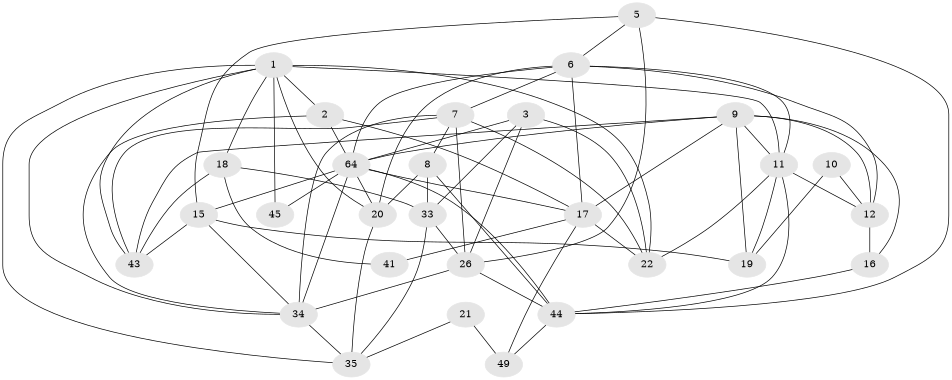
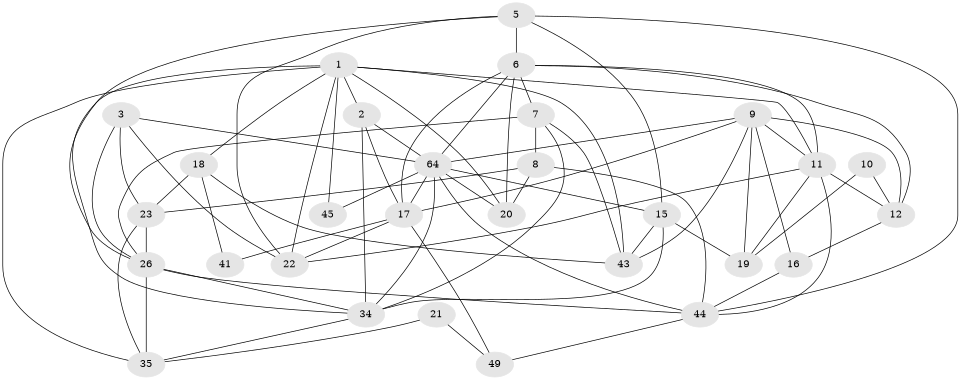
edge "7" -- "22": now "5" -- "22"
node "33": label "33" -> "23"
edge "20" -- "35": now "26" -- "35"
